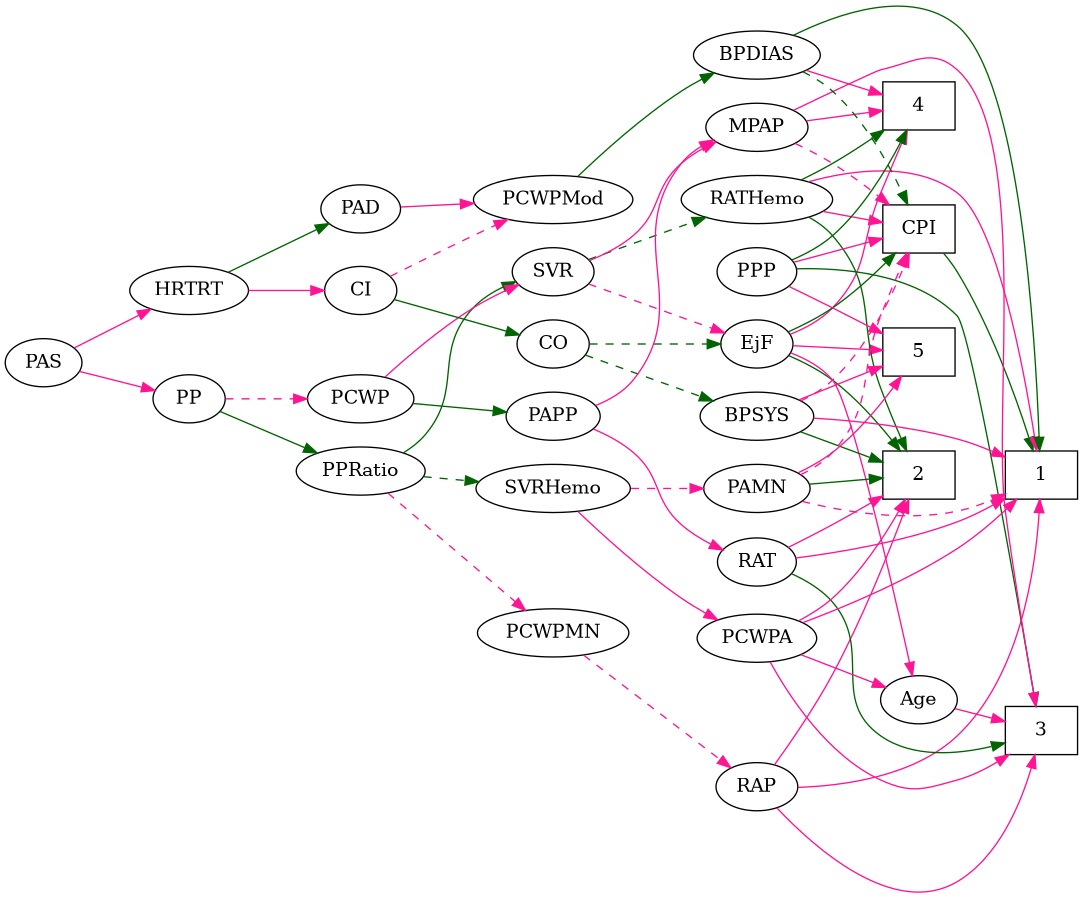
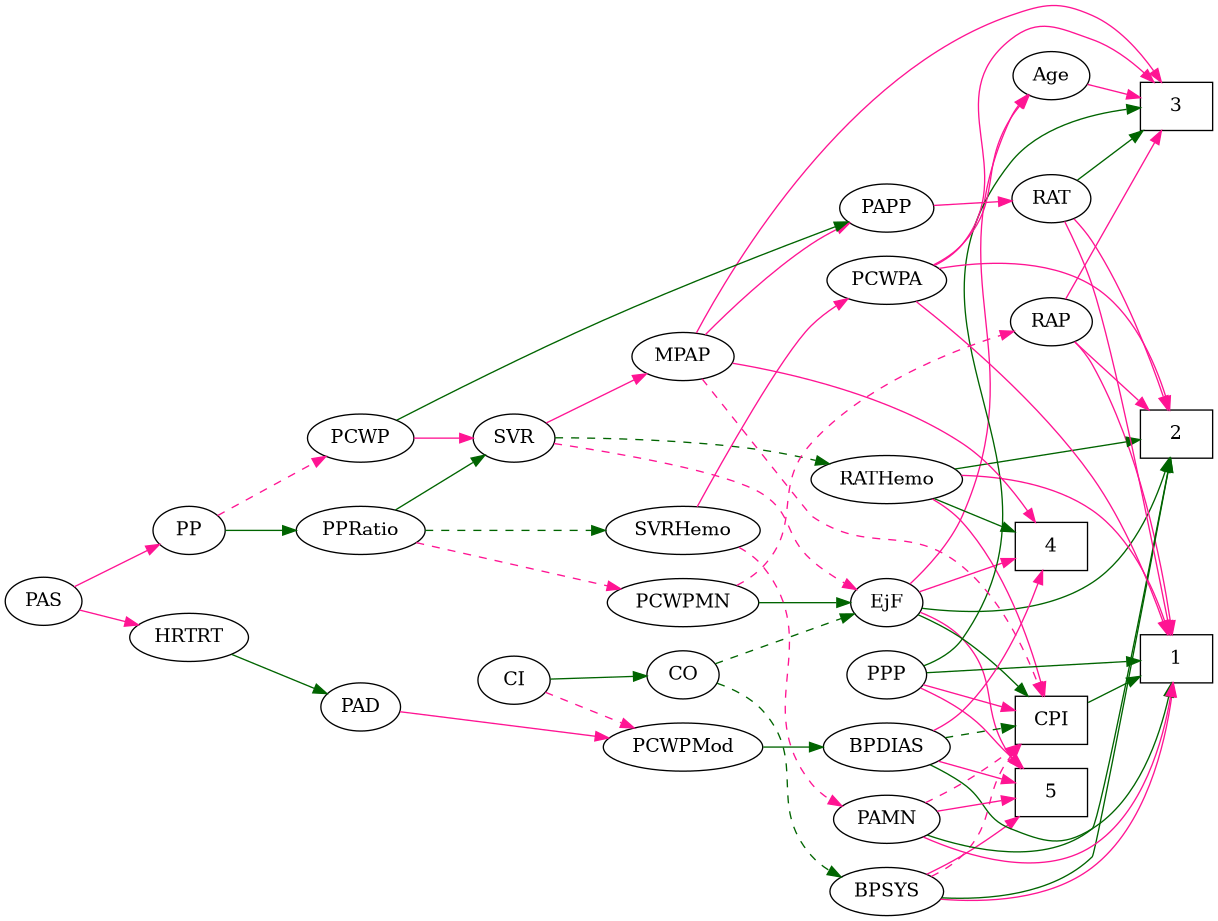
edge "PPP" -> "4": now "PPP" -> "1"
edge "PAPP" -> "MPAP": reversed
edge "HRTRT" -> "CI": removed
edge "PAMN" -> "1": style dashed -> solid
edge "PCWPMN" -> "EjF": added
edge "BPDIAS" -> "5": added
